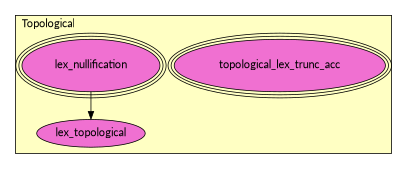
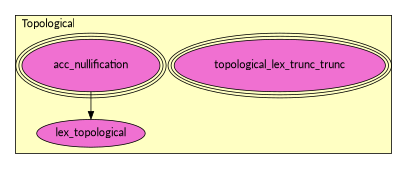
node "lex_nullification": label "lex_nullification" -> "acc_nullification"
node "topological_lex_trunc_acc": label "topological_lex_trunc_acc" -> "topological_lex_trunc_trunc"
